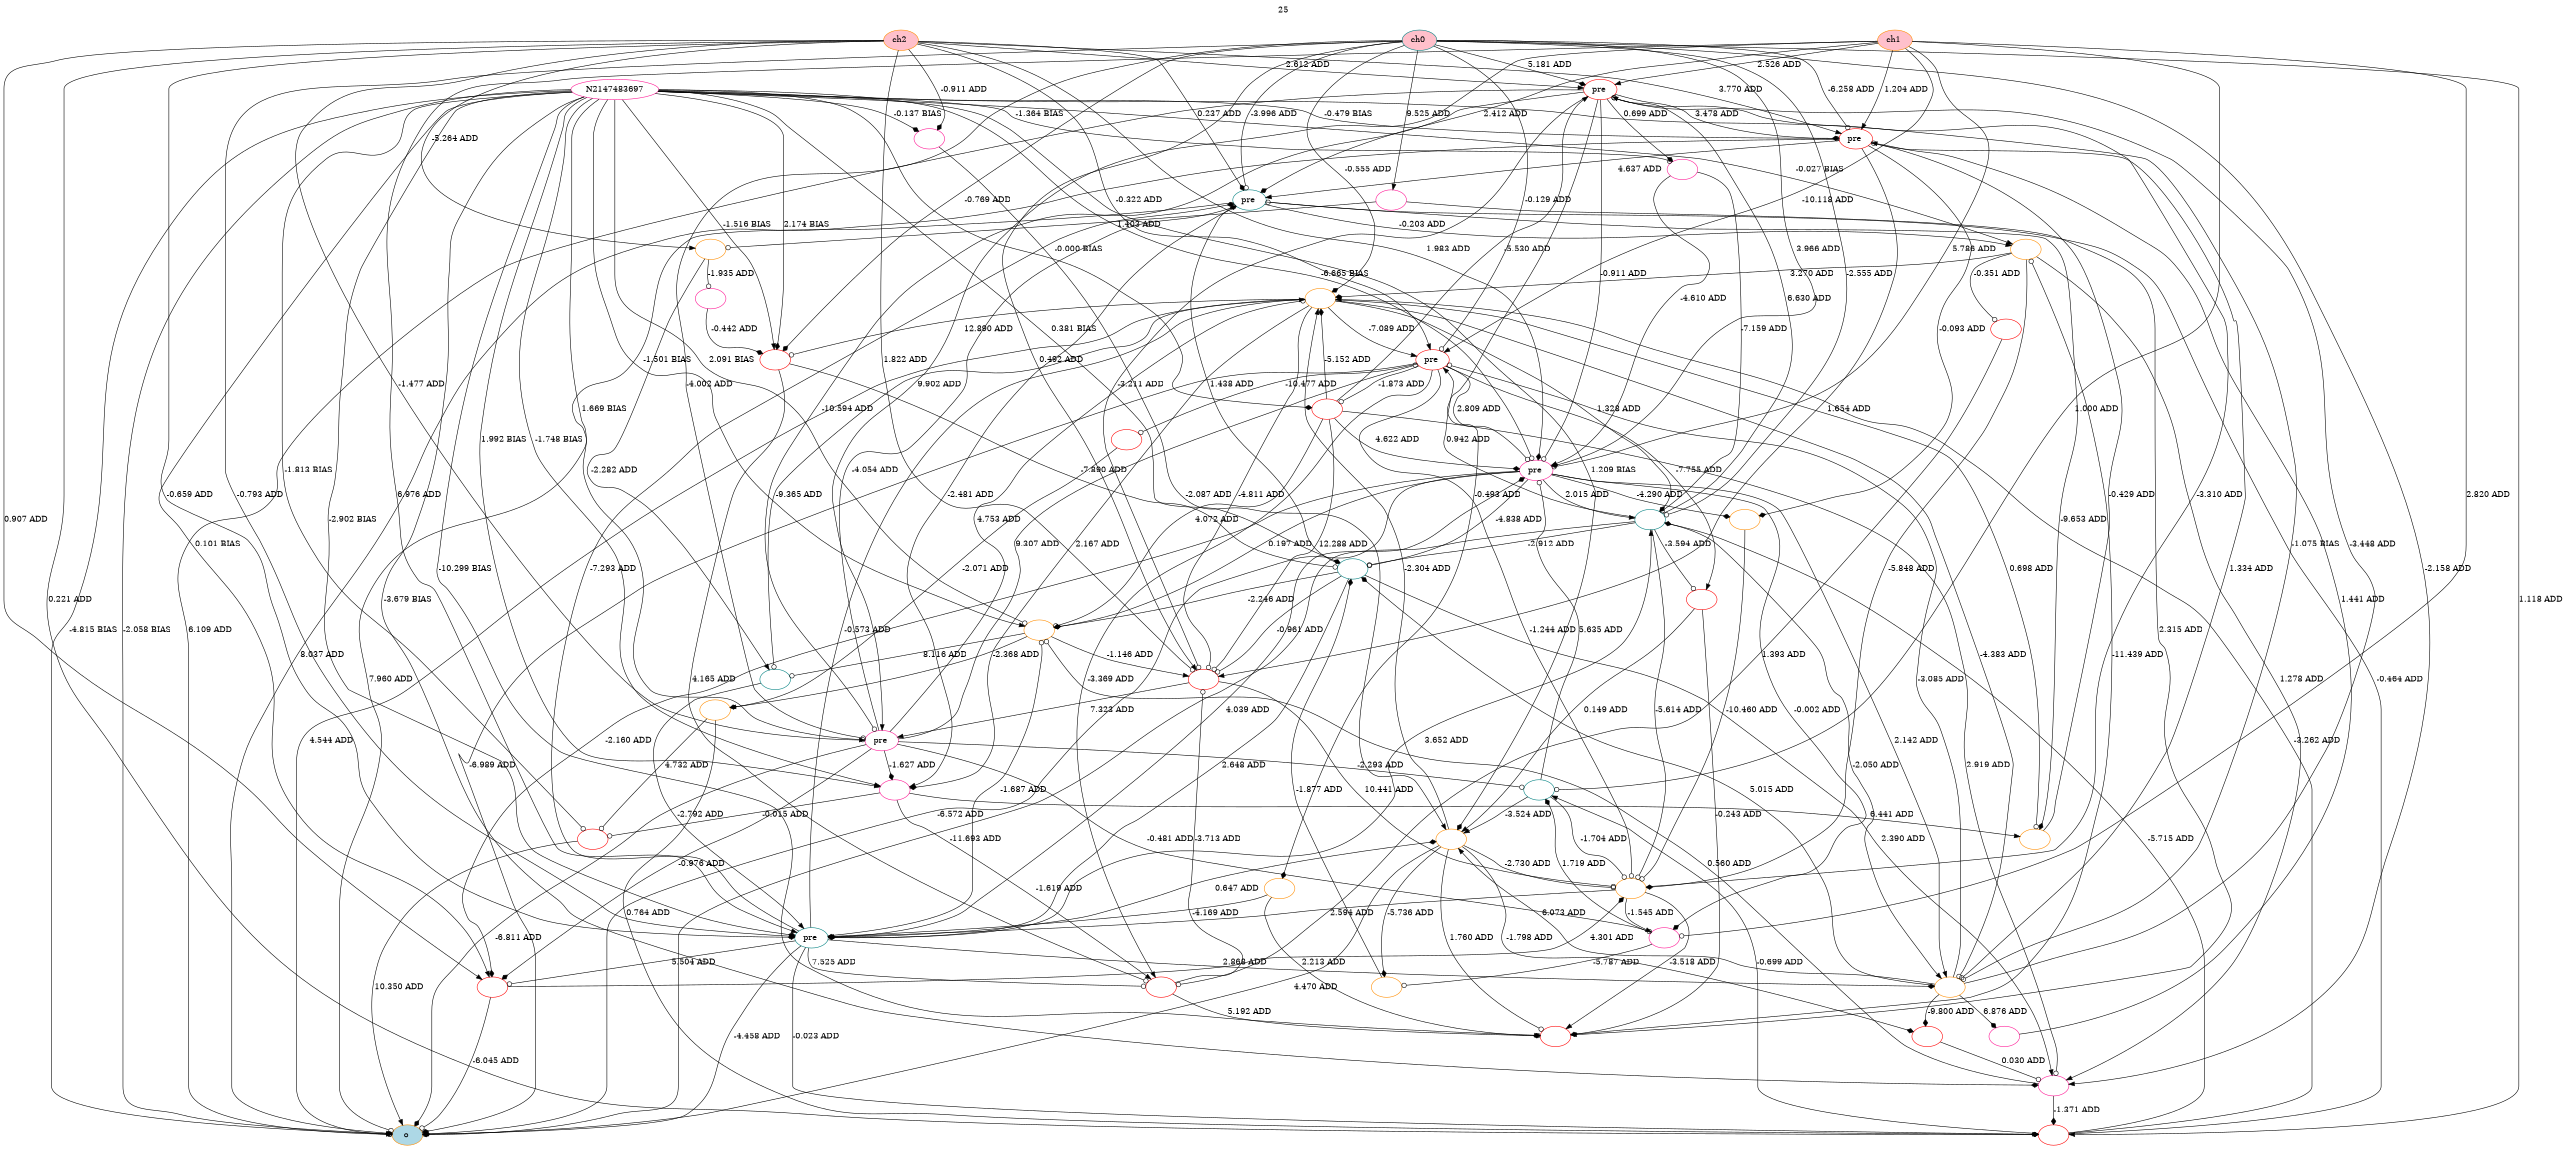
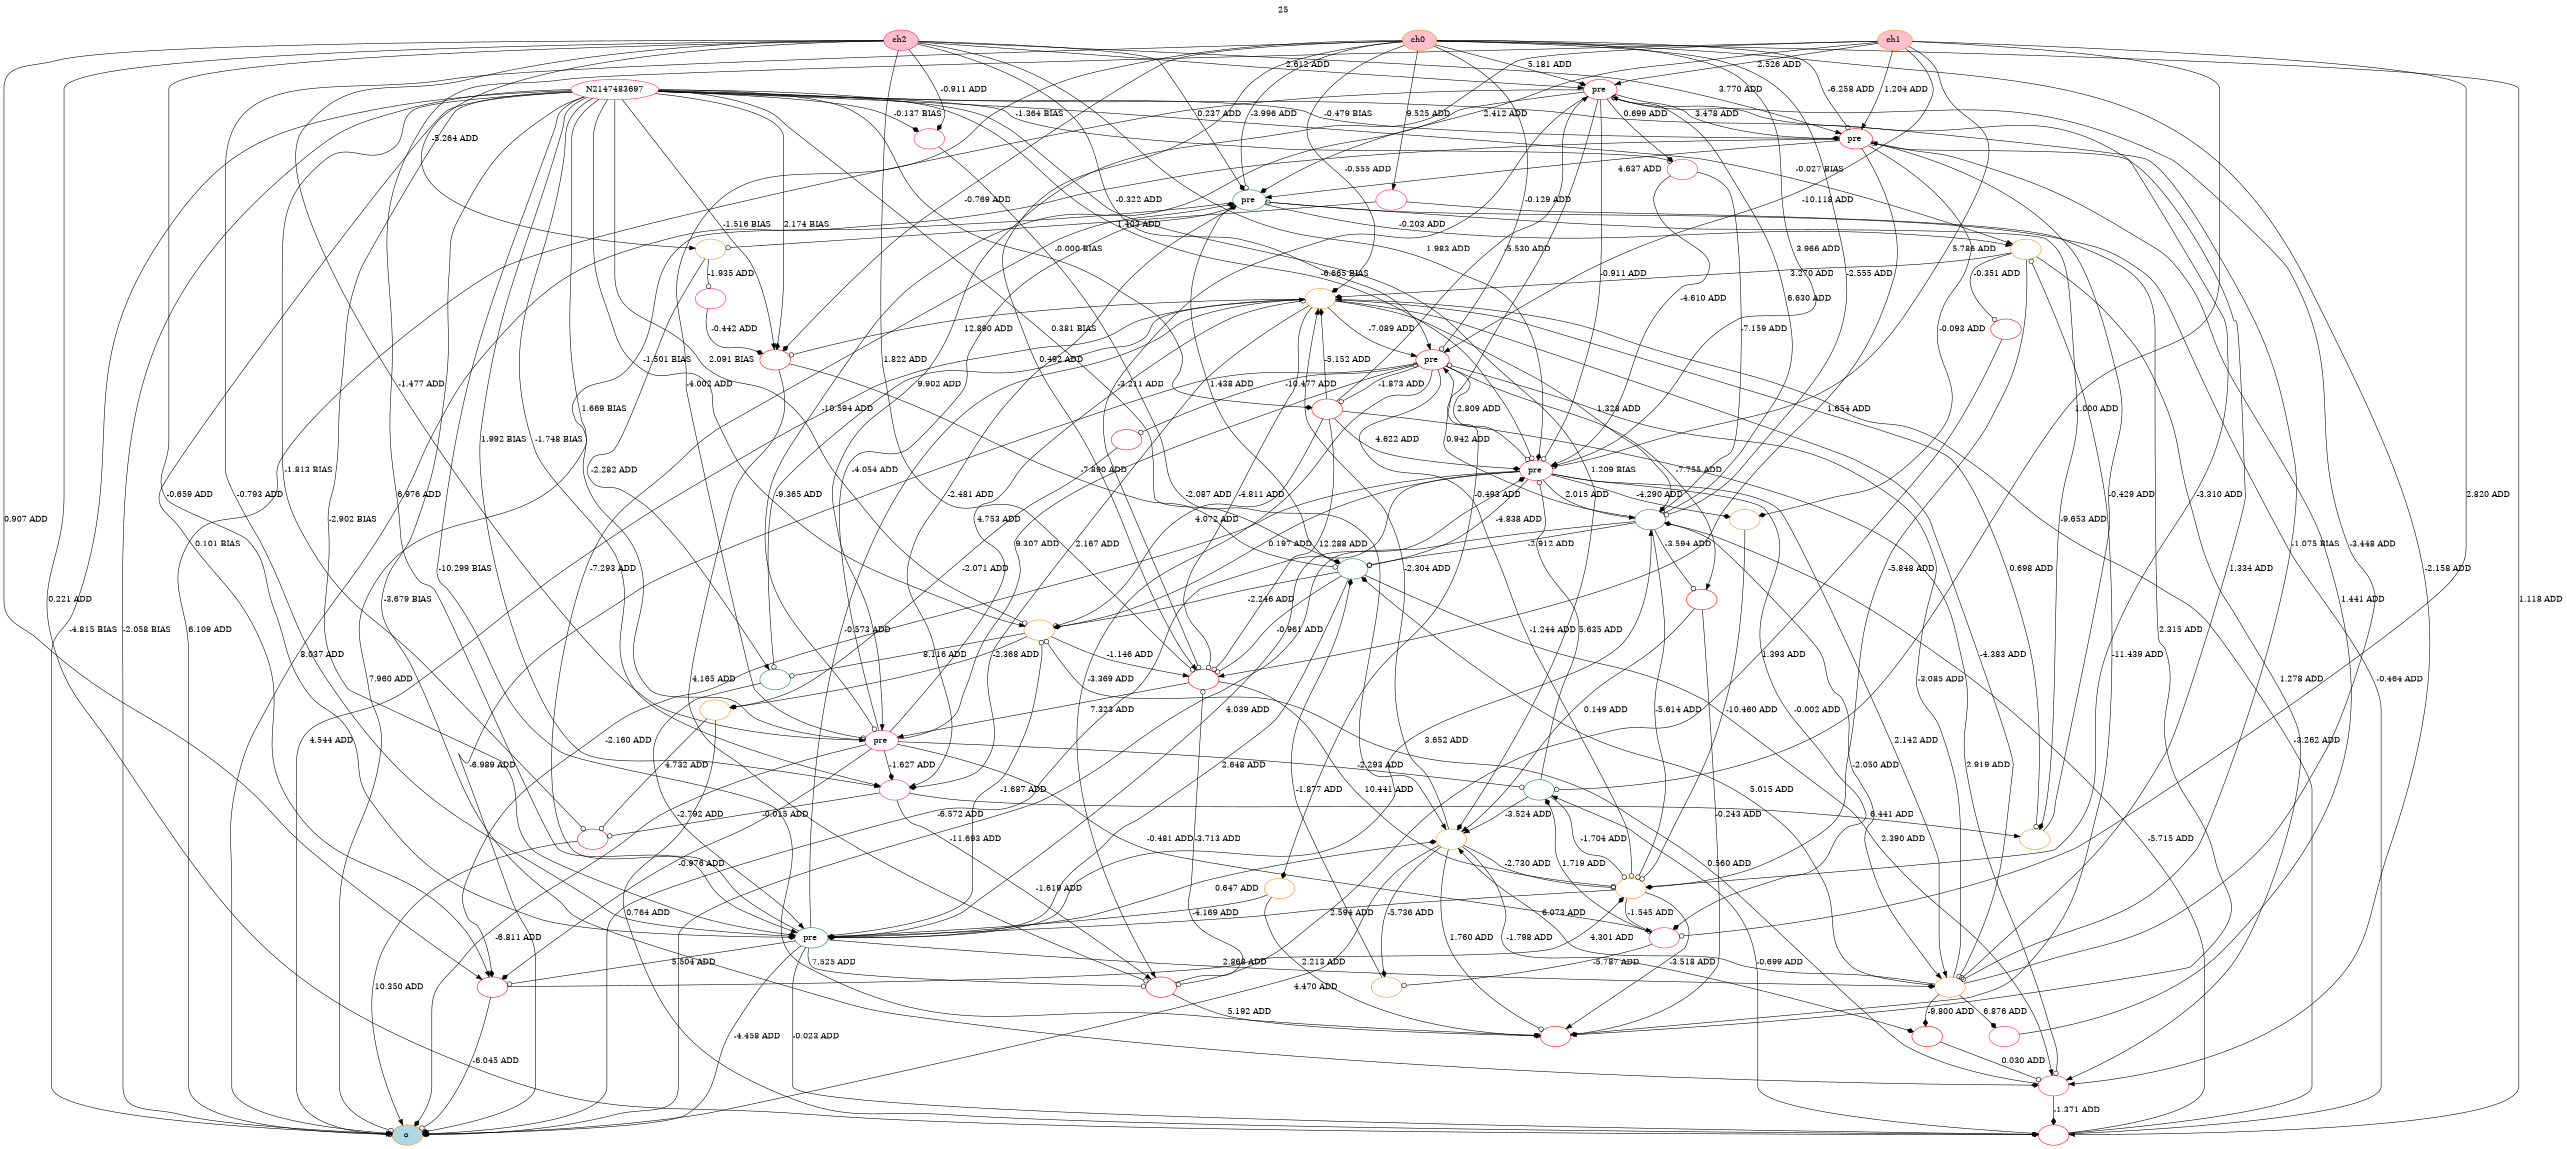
node "ch2": color darkorange -> deeppink
node "ch0": color teal -> darkorange
